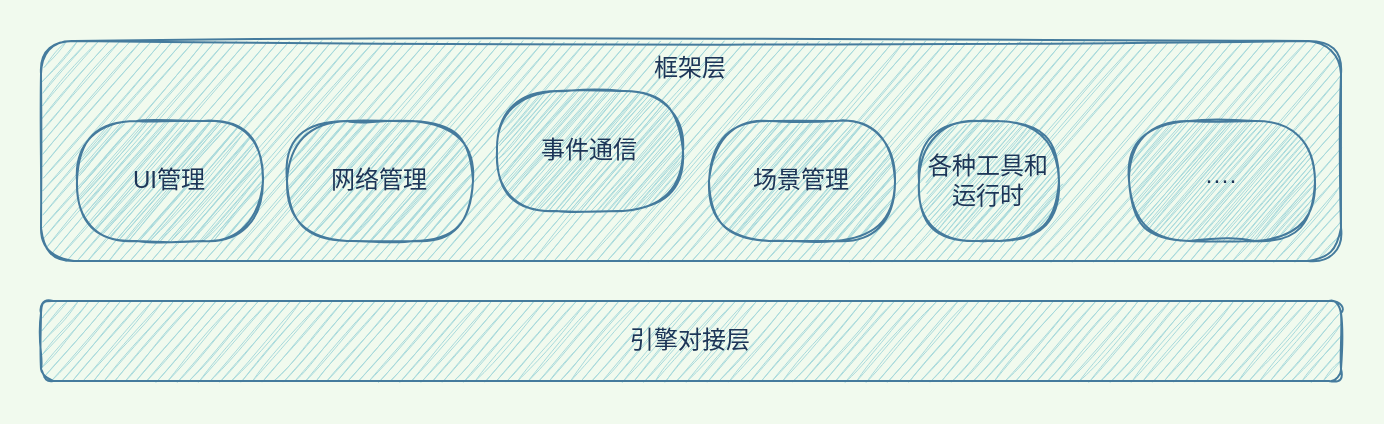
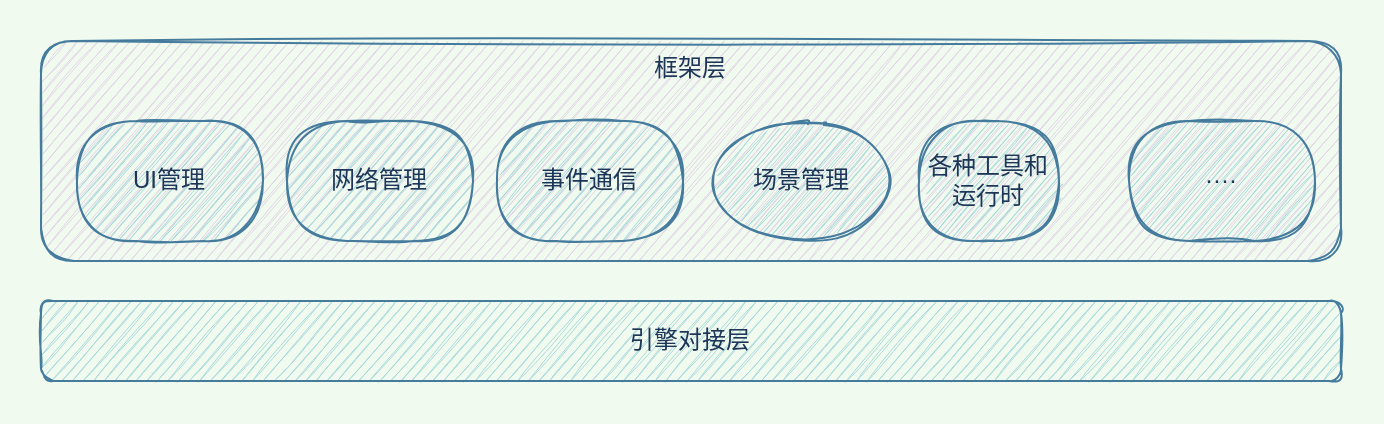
node "事件通信": moved (590, 151) -> (590, 181)
node "框架层": fillcolor #a8dadc -> #e1d5e7
node "场景管理": shape rounded rectangle -> ellipse
